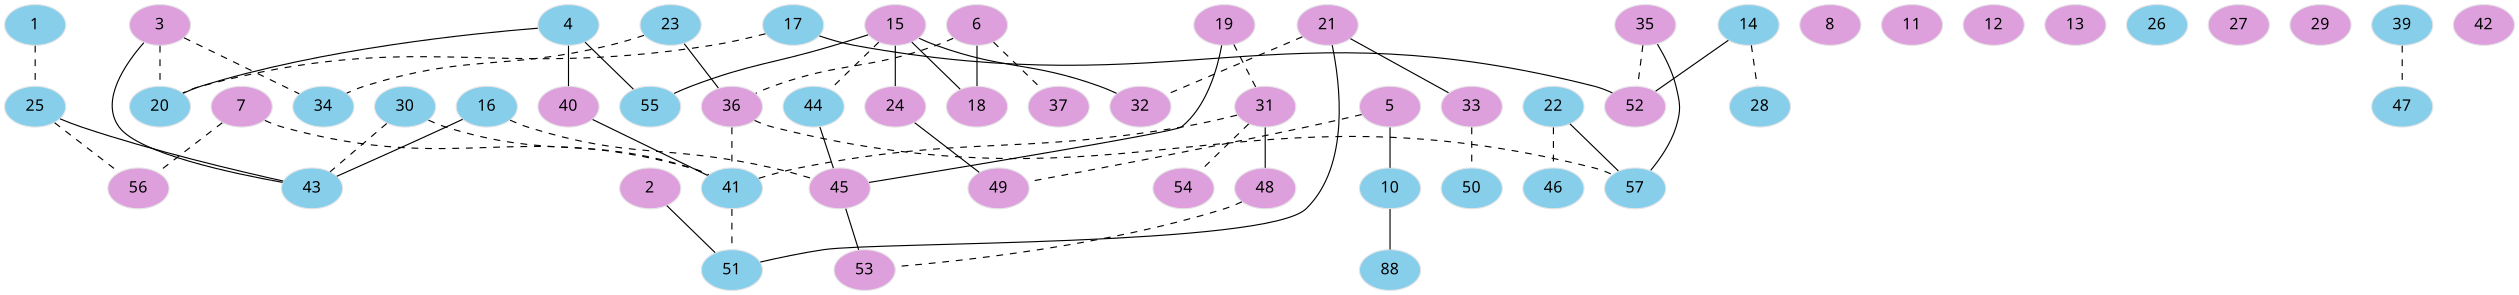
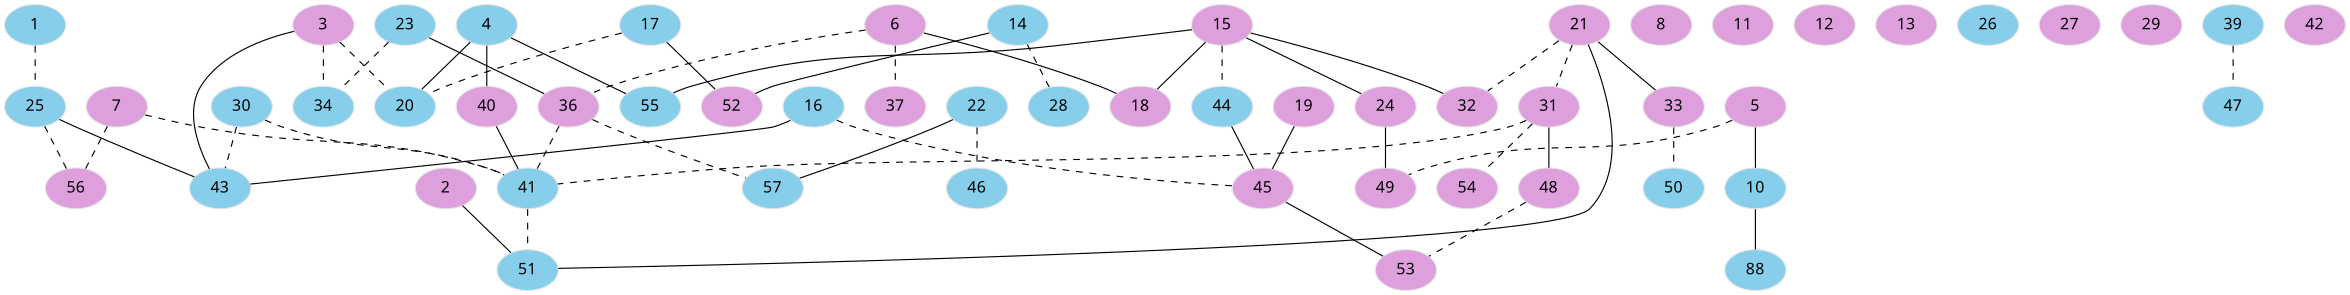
node "35": removed
edge "19" -- "31": now "21" -- "31"
